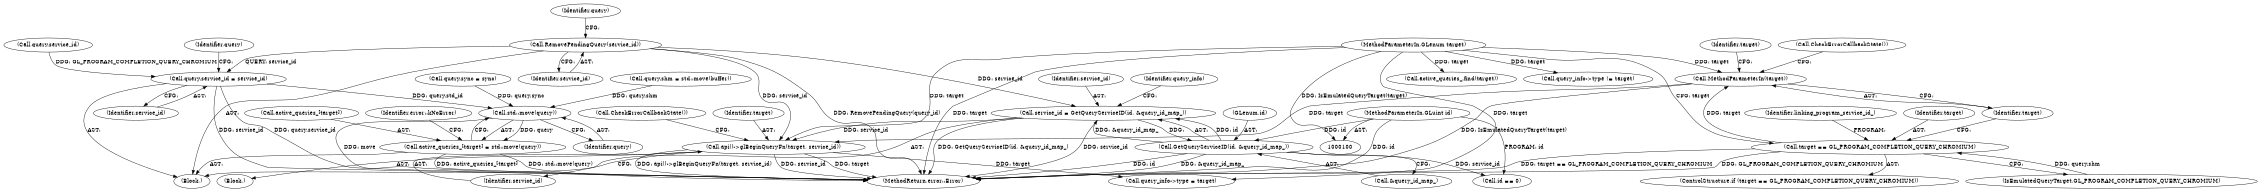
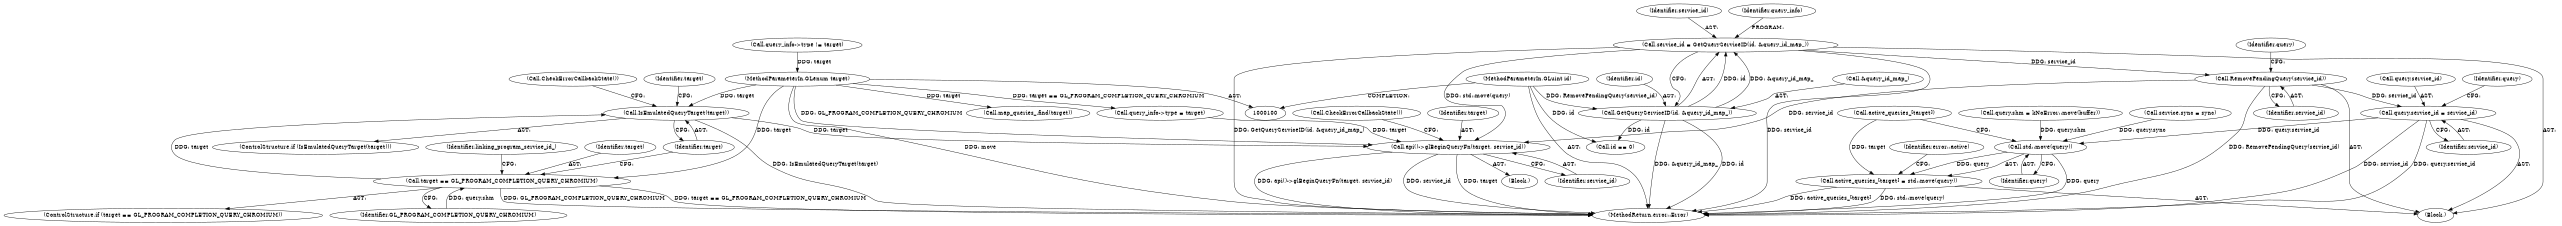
edge "(Call,query.service_id)" -> "(Call,query.service_id = service_id)": label "DDG: GL_PROGRAM_COMPLETION_QUERY_CHROMIUM" -> "AST: "
edge "(Call,RemovePendingQuery(service_id))" -> "(Call,query.service_id = service_id)": label "QUERY: service_id" -> "DDG: service_id"
edge "(MethodParameterIn,GLenum target)" -> "(Call,query_info->type != target)": reversed
edge "(Call,RemovePendingQuery(service_id))" -> "(Call,service_id = GetQueryServiceID(id, &query_id_map_))": reversed
node "(Call,query.sync = sync)": label "(Call,query.sync = sync)" -> "(Call,service.sync = sync)"
node "(Call,query.shm = std::move(buffer))": label "(Call,query.shm = std::move(buffer))" -> "(Call,query.shm = kNoError::move(buffer))"
node "(Call,active_queries_.find(target))": label "(Call,active_queries_.find(target))" -> "(Call,map_queries_.find(target))"
node "(Call,MethodParameterIn(target))": label "(Call,MethodParameterIn(target))" -> "(Call,IsEmulatedQueryTarget(target))"
edge "(Call,query.service_id = service_id)" -> "(Call,std::move(query))": label "DDG: query.std_id" -> "DDG: query.service_id"
edge "(MethodParameterIn,GLenum target)" -> "(Call,api()->glBeginQueryFn(target, service_id))": label "DDG: target" -> "DDG: GL_PROGRAM_COMPLETION_QUERY_CHROMIUM"
edge "(Identifier,query_info)" -> "(Call,service_id = GetQueryServiceID(id, &query_id_map_))": label "CFG: " -> "PROGRAM: "
edge "(MethodParameterIn,GLenum target)" -> "1000100": label "DDG: IsEmulatedQueryTarget(target)" -> "AST: "
edge "(MethodParameterIn,GLenum target)" -> "(Call,target == GL_PROGRAM_COMPLETION_QUERY_CHROMIUM)": label "CFG: target" -> "DDG: target"
node "(Identifier,error::kNoError)": label "(Identifier,error::kNoError)" -> "(Identifier,error::active)"
edge "(Call,RemovePendingQuery(service_id))" -> "(MethodReturn,error::Error)": label "DDG: RemovePendingQuery(query_id)" -> "DDG: RemovePendingQuery(service_id)"
edge "(MethodParameterIn,GLenum target)" -> "(MethodReturn,error::Error)": label "DDG: target" -> "DDG: move"
node "(GLenum,id)": label "(GLenum,id)" -> "(Identifier,id)"
edge "(MethodParameterIn,GLenum target)" -> "(Call,query_info->type = target)": label "DDG: target" -> "DDG: target == GL_PROGRAM_COMPLETION_QUERY_CHROMIUM"
edge "(Call,active_queries_[target] = std::move(query))" -> "(Call,std::move(query))": now "(Call,active_queries_[target])" -> "(Call,std::move(query))"
edge "(Call,active_queries_[target])" -> "(Call,active_queries_[target] = std::move(query))": label "AST: " -> "DDG: target"
edge "(Call,service_id = GetQueryServiceID(id, &query_id_map_))" -> "(Call,api()->glBeginQueryFn(target, service_id))": label "DDG: service_id" -> "DDG: std::move(query)"
edge "(Call,service_id = GetQueryServiceID(id, &query_id_map_))" -> "(Call,GetQueryServiceID(id, &query_id_map_))": label "DDG: " -> "CFG: "
edge "(MethodParameterIn,GLuint id)" -> "(Call,GetQueryServiceID(id, &query_id_map_))": label "DDG: id" -> "DDG: RemovePendingQuery(service_id)"
edge "(MethodParameterIn,GLuint id)" -> "1000100": label "AST: " -> "COMPLETION: "
edge "(Identifier,linking_program_service_id_)" -> "(Call,target == GL_PROGRAM_COMPLETION_QUERY_CHROMIUM)": label "PROGRAM: " -> "CFG: "
node "(ControlStructure,if (IsEmulatedQueryTarget(target)))": added
edge "(Call,std::move(query))" -> "(MethodReturn,error::Error)": label "DDG: move" -> "DDG: query"
edge "(MethodParameterIn,GLuint id)" -> "(MethodReturn,error::Error)": label "DDG: id" -> "AST: "
edge "(MethodParameterIn,GLuint id)" -> "(Call,id == 0)": label "PROGRAM: id" -> "DDG: id"
edge "(Call,GetQueryServiceID(id, &query_id_map_))" -> "(Call,&query_id_map_)": removed, label "CFG:"
edge "(Call,GetQueryServiceID(id, &query_id_map_))" -> "(Call,id == 0)": label "DDG: service_id" -> "DDG: id"
edge "(Call,api()->glBeginQueryFn(target, service_id))" -> "(Call,query_info->type = target)": reversed
node "(IsEmulatedQueryTarget,GL_PROGRAM_COMPLETION_QUERY_CHROMIUM)": label "(IsEmulatedQueryTarget,GL_PROGRAM_COMPLETION_QUERY_CHROMIUM)" -> "(Identifier,GL_PROGRAM_COMPLETION_QUERY_CHROMIUM)"
